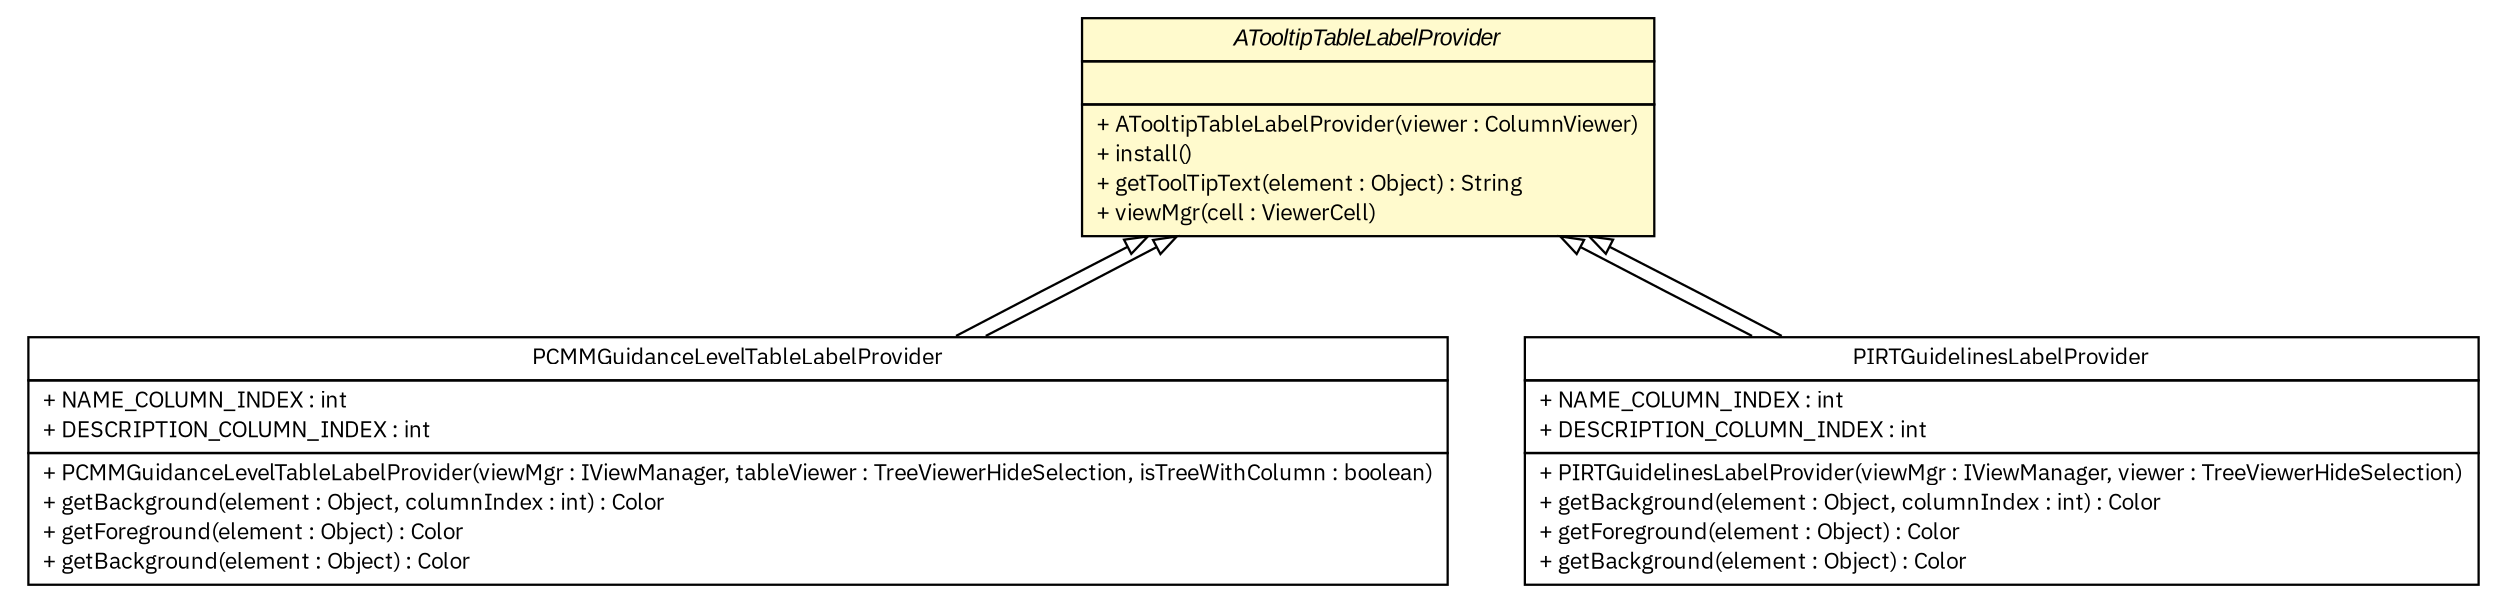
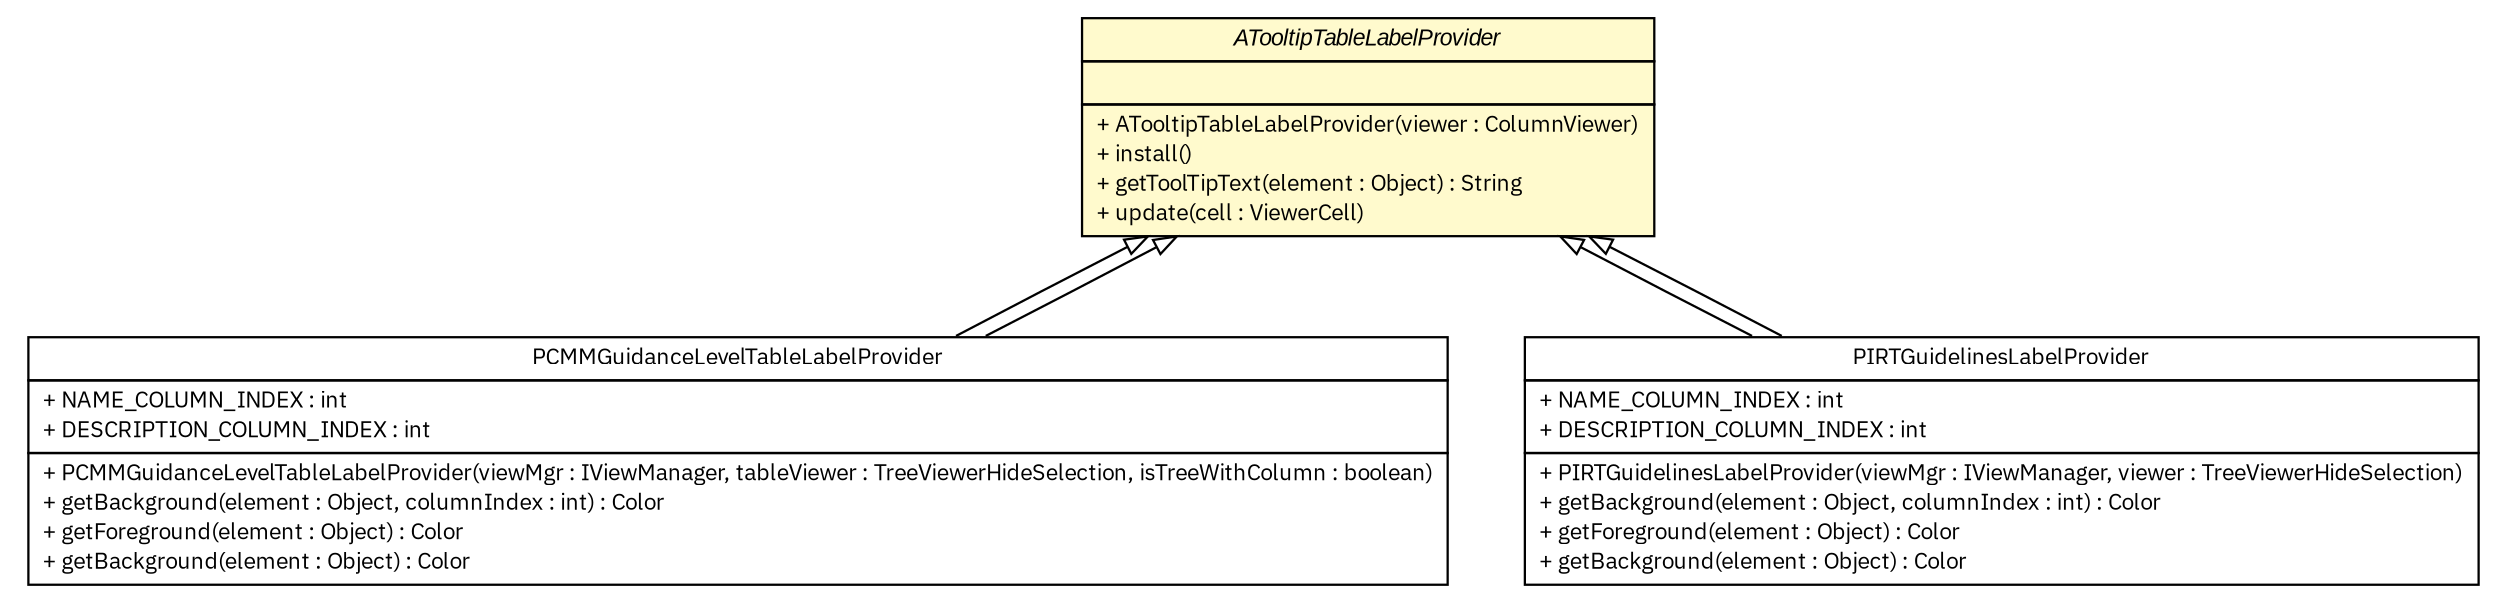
node "ATooltipTableLabelProvider": text "+ viewMgr(cell : ViewerCell)" -> "+ update(cell : ViewerCell)"
